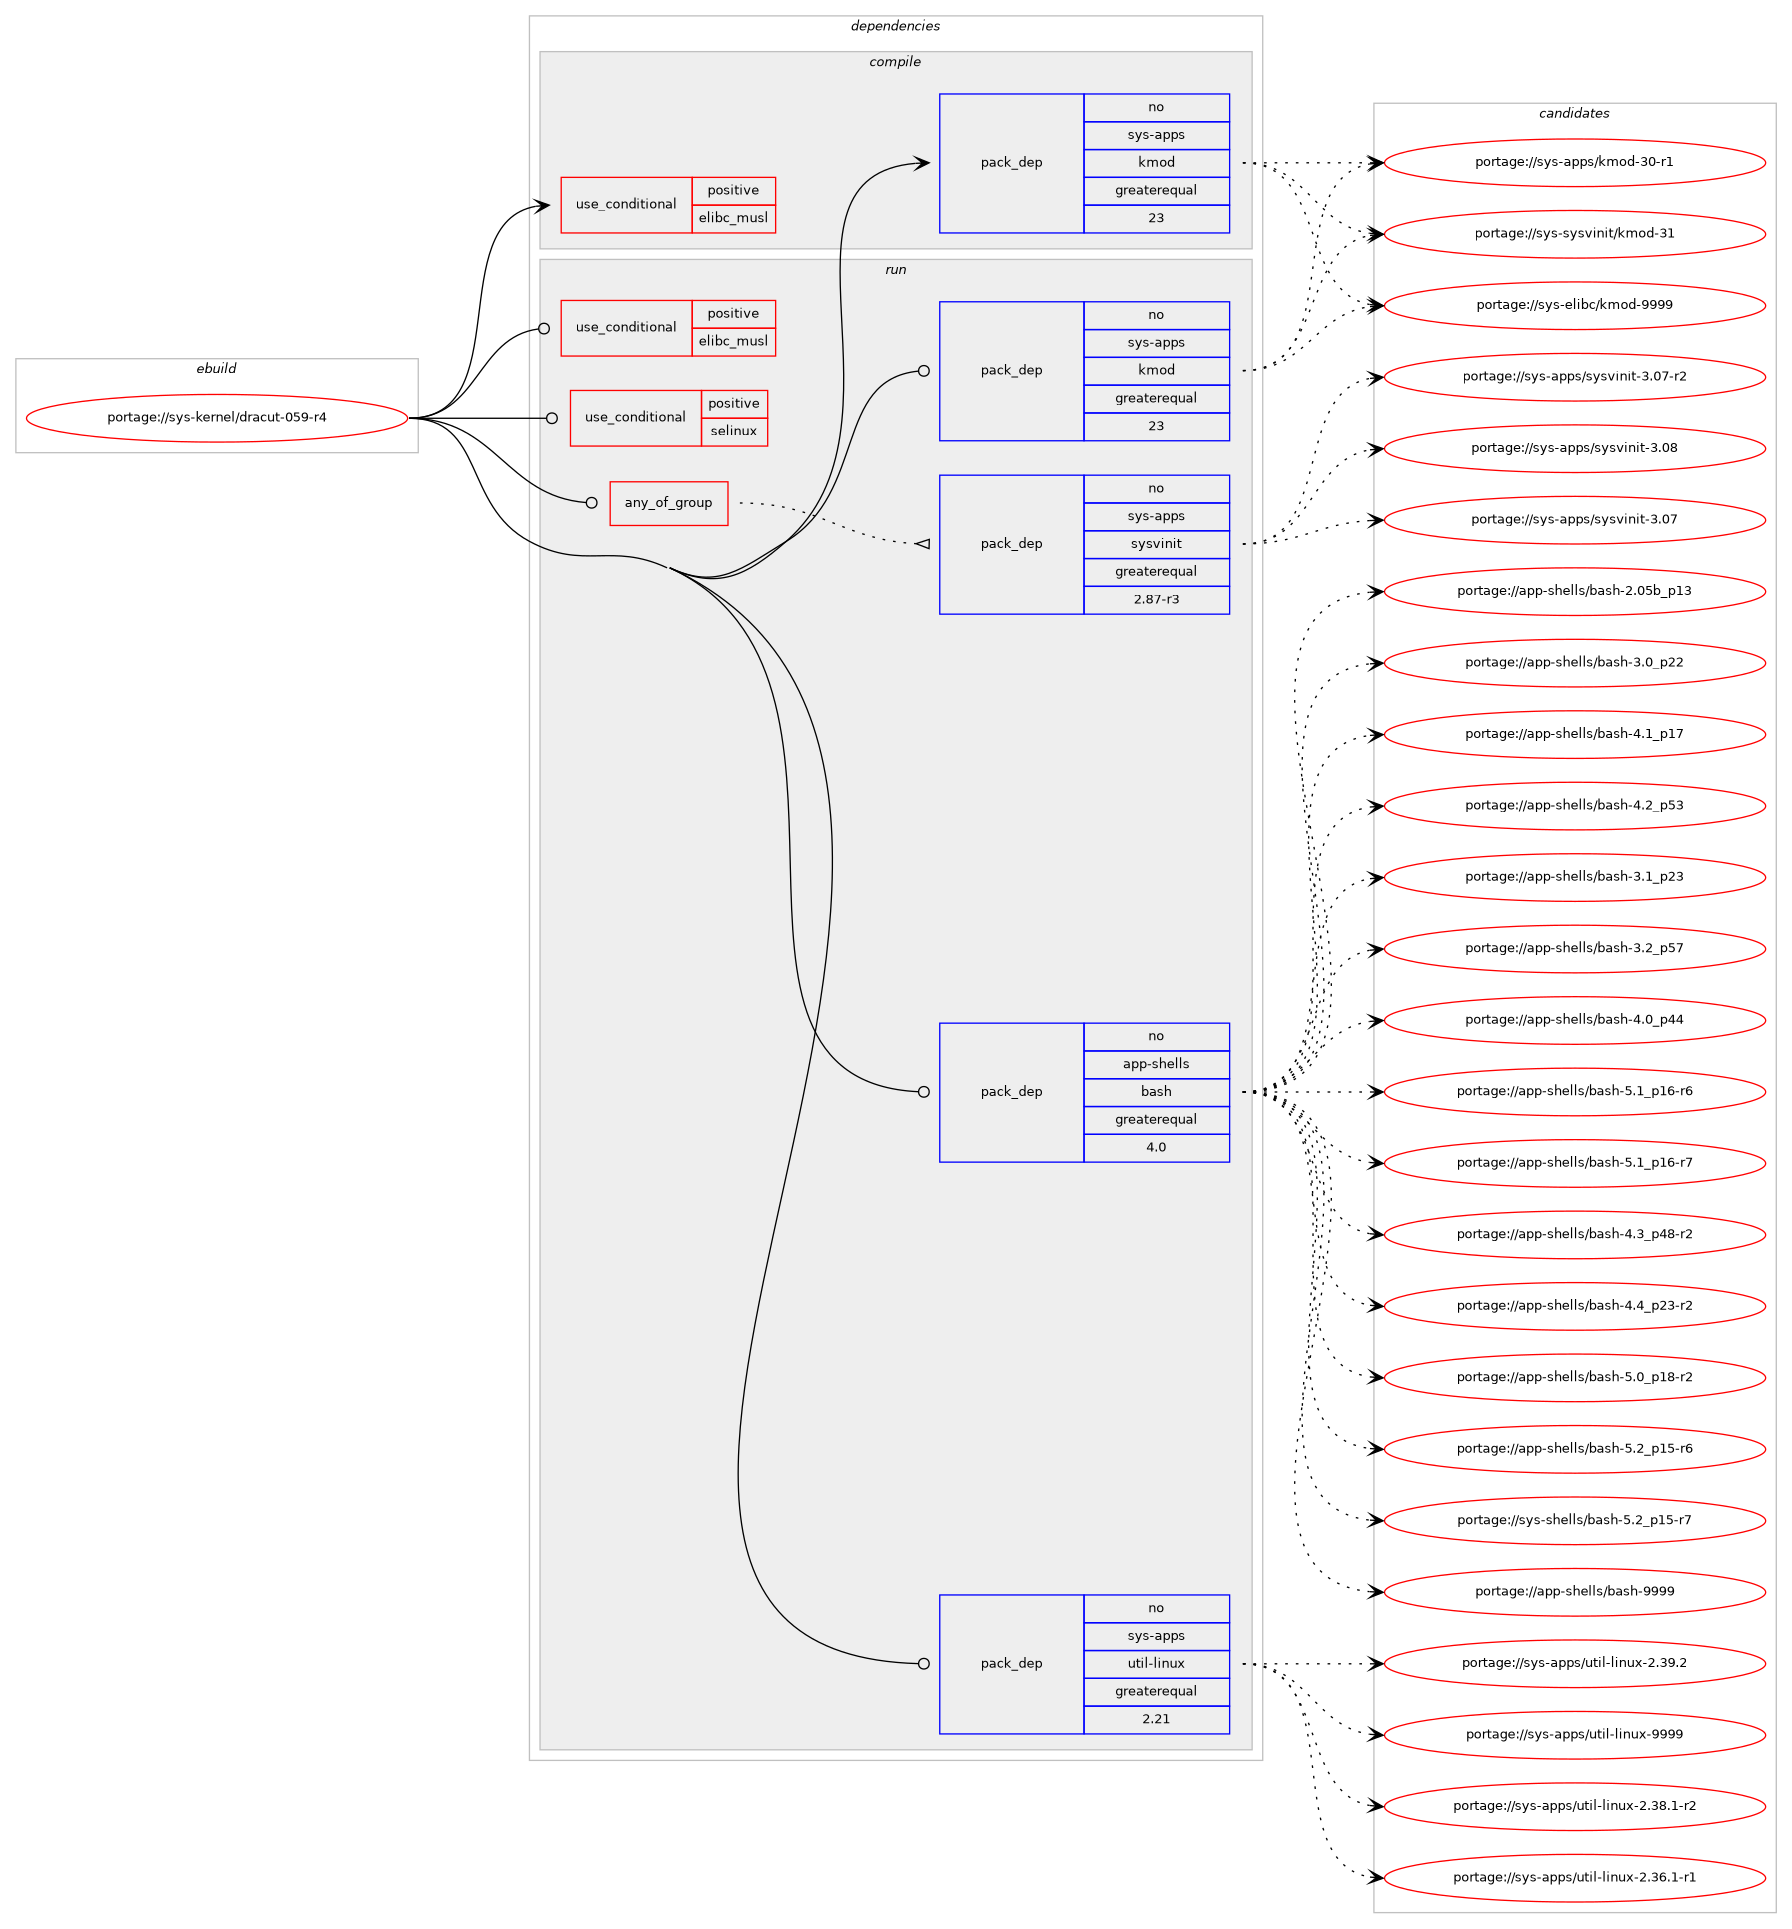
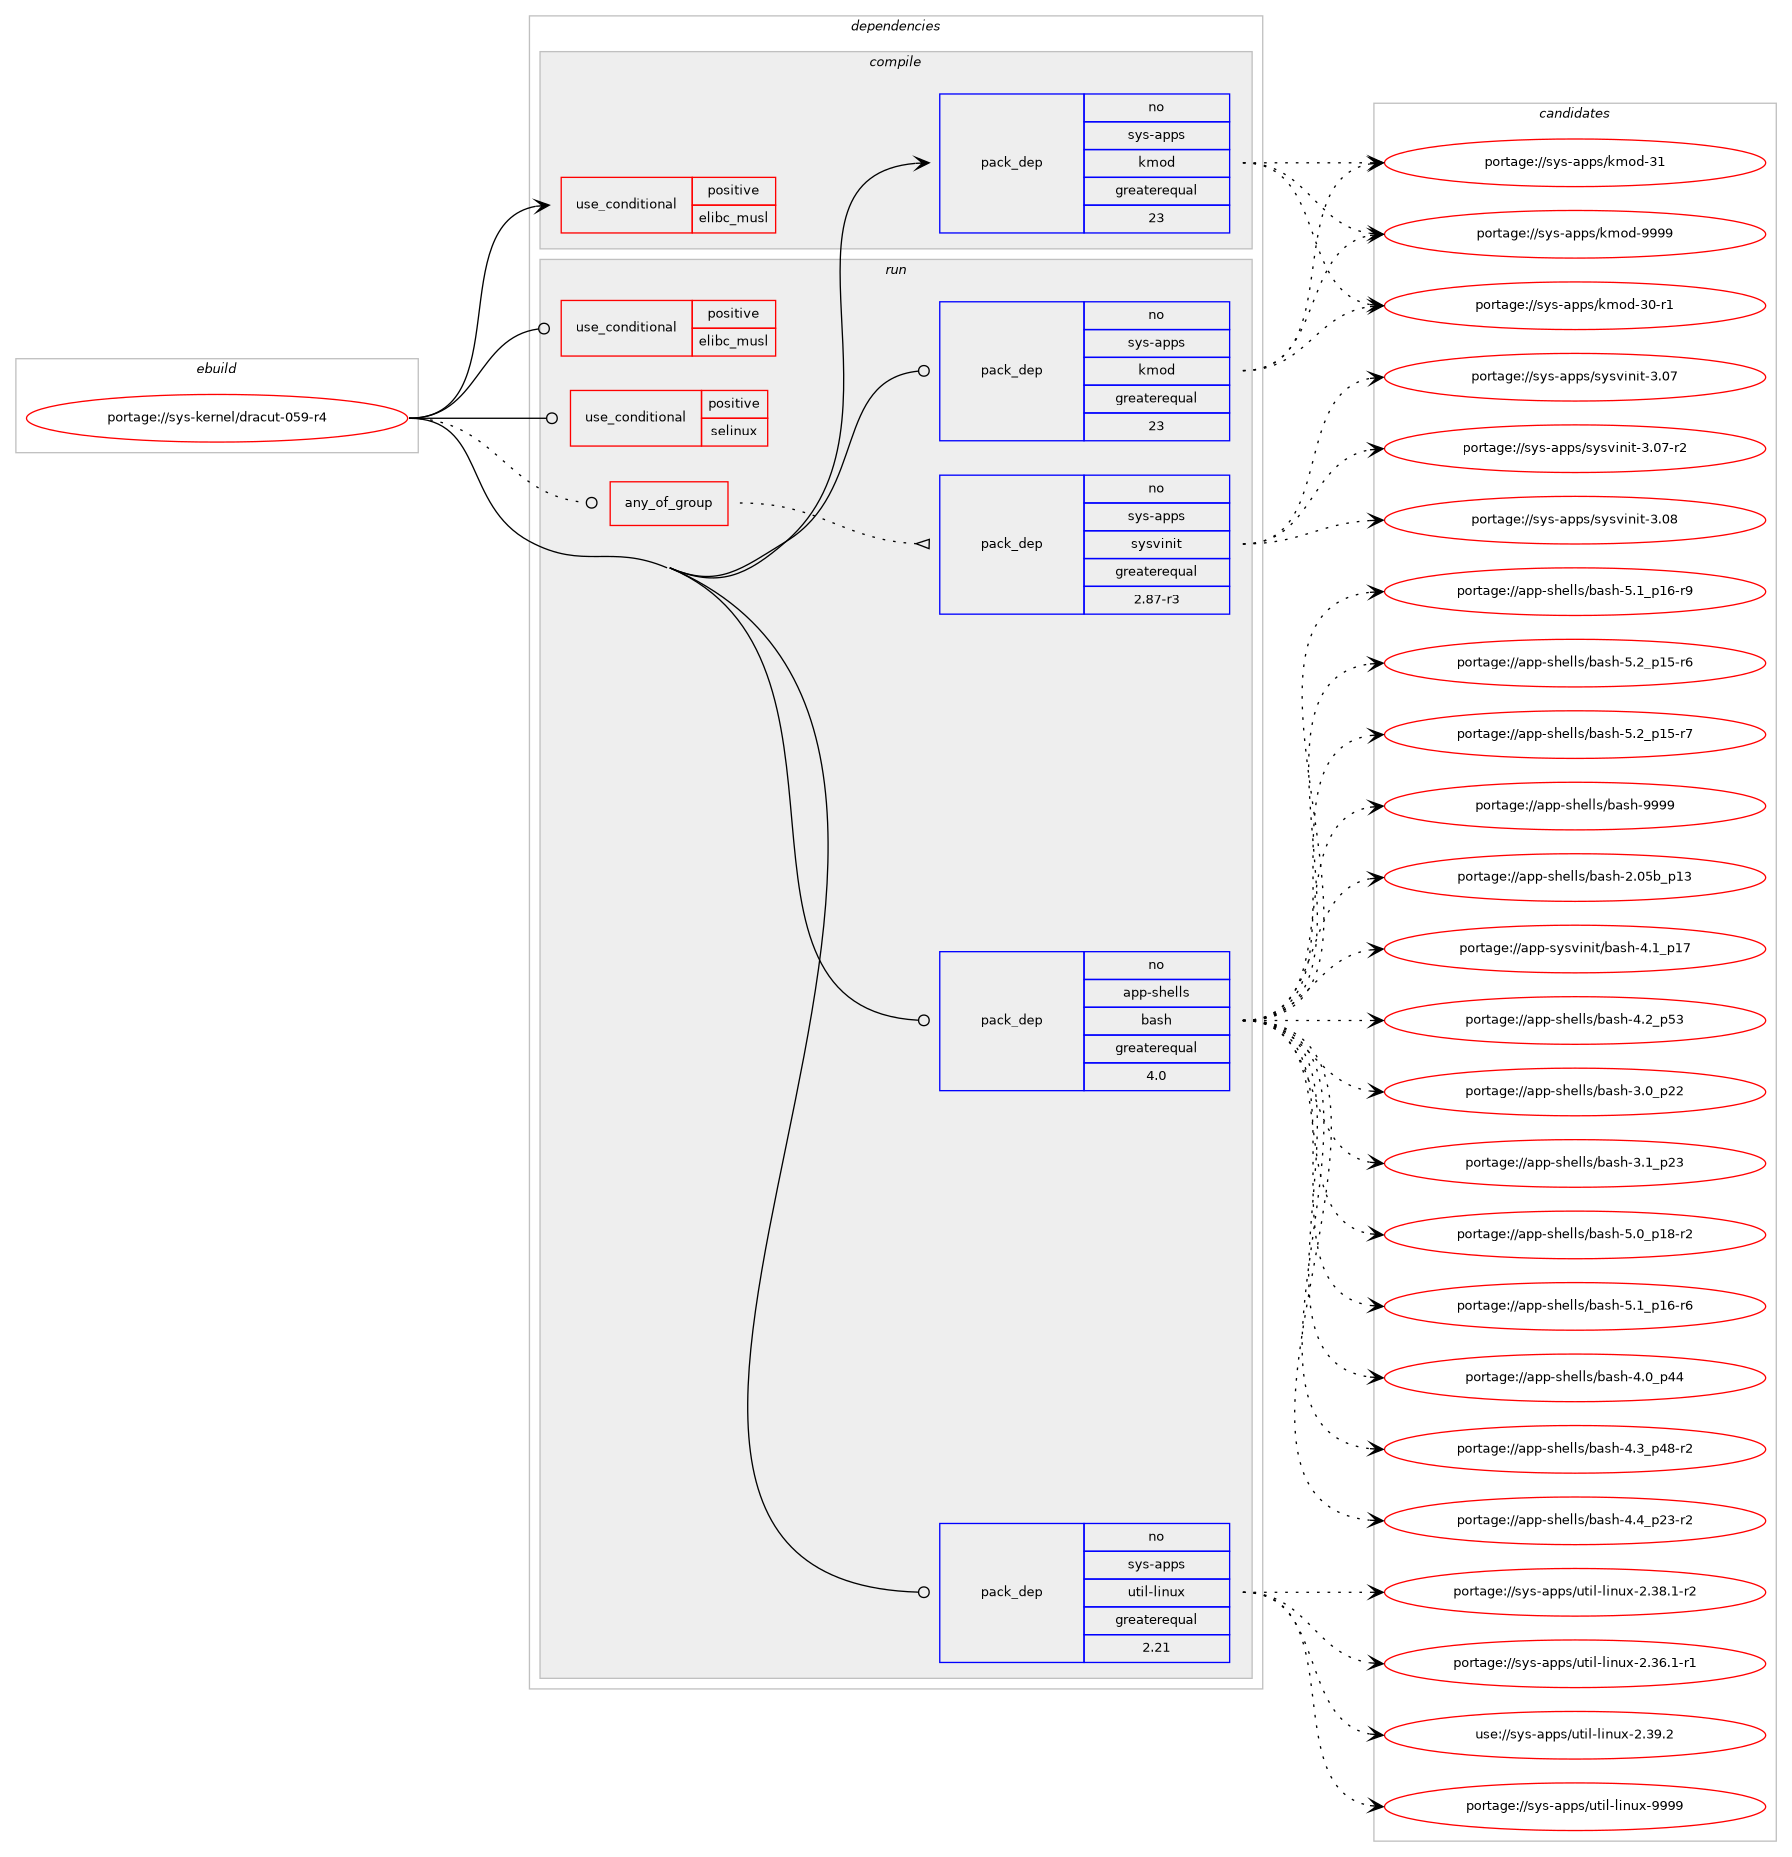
node "portage://sys-sysvinit/kmod-31": label "portage://sys-sysvinit/kmod-31" -> "portage://sys-apps/kmod-31"
node "portage://sys-elibc/kmod-9999": label "portage://sys-elibc/kmod-9999" -> "portage://sys-apps/kmod-9999"
edge "portage://sys-kernel/dracut-059-r4" -> "any_of_group": style solid -> dotted
node "portage://app-shells/bash-4.1_p17": label "portage://app-shells/bash-4.1_p17" -> "portage://app-sysvinit/bash-4.1_p17"
node "portage://app-shells/bash-3.2_p57": removed
node "portage://app-shells/bash-5.1_p16-r7": label "portage://app-shells/bash-5.1_p16-r7" -> "portage://app-shells/bash-5.1_p16-r9"
node "portage://sys-shells/bash-5.2_p15-r7": label "portage://sys-shells/bash-5.2_p15-r7" -> "portage://app-shells/bash-5.2_p15-r7"
node "portage://sys-apps/util-linux-2.39.2": label "portage://sys-apps/util-linux-2.39.2" -> "use://sys-apps/util-linux-2.39.2"
